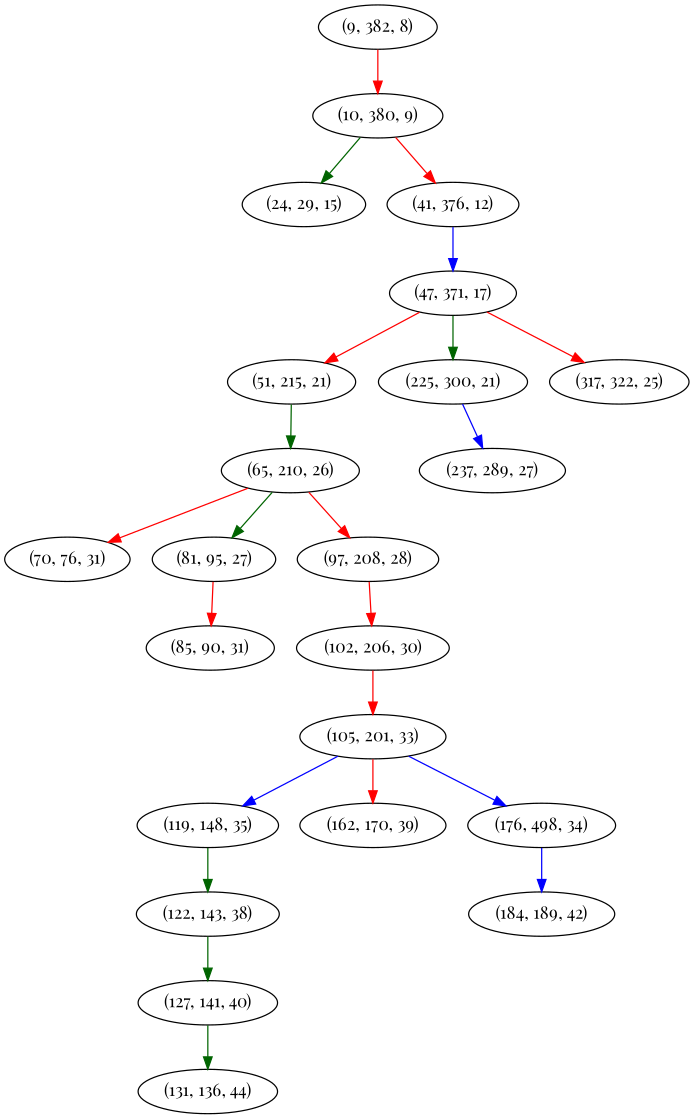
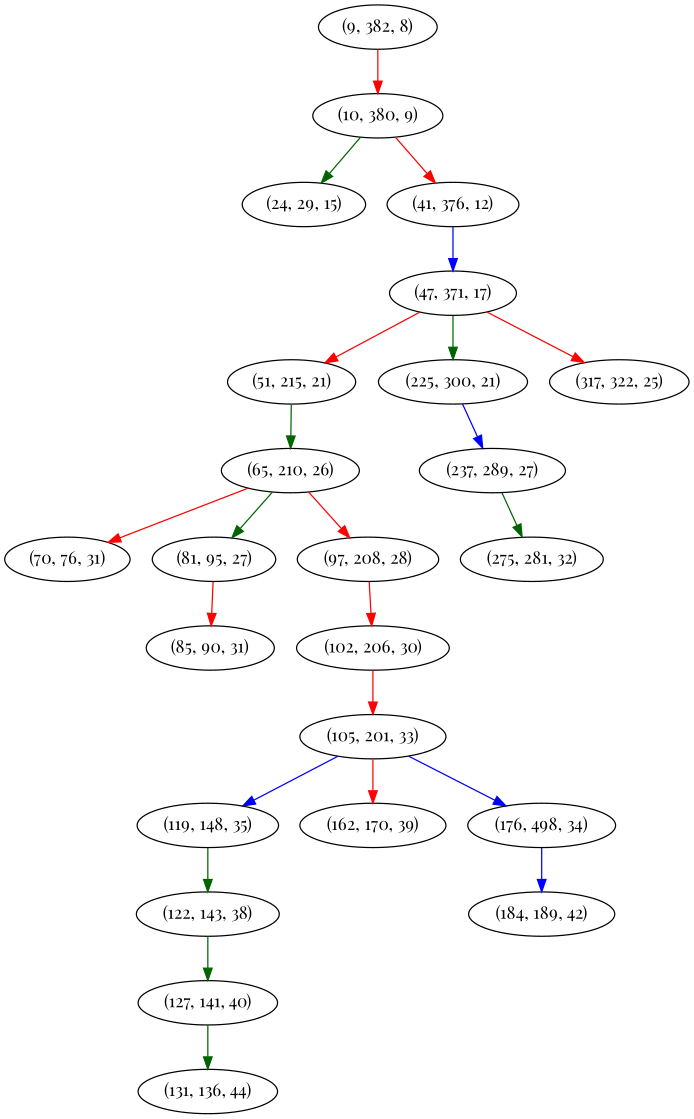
node "(275, 281, 32)": added
